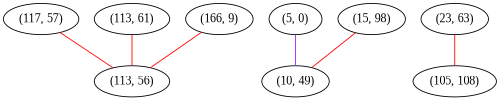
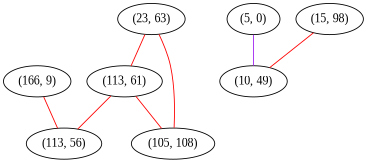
node "(117, 57)": removed
edge "(23, 63)" -- "(113, 61)": added
edge "(113, 61)" -- "(105, 108)": added
